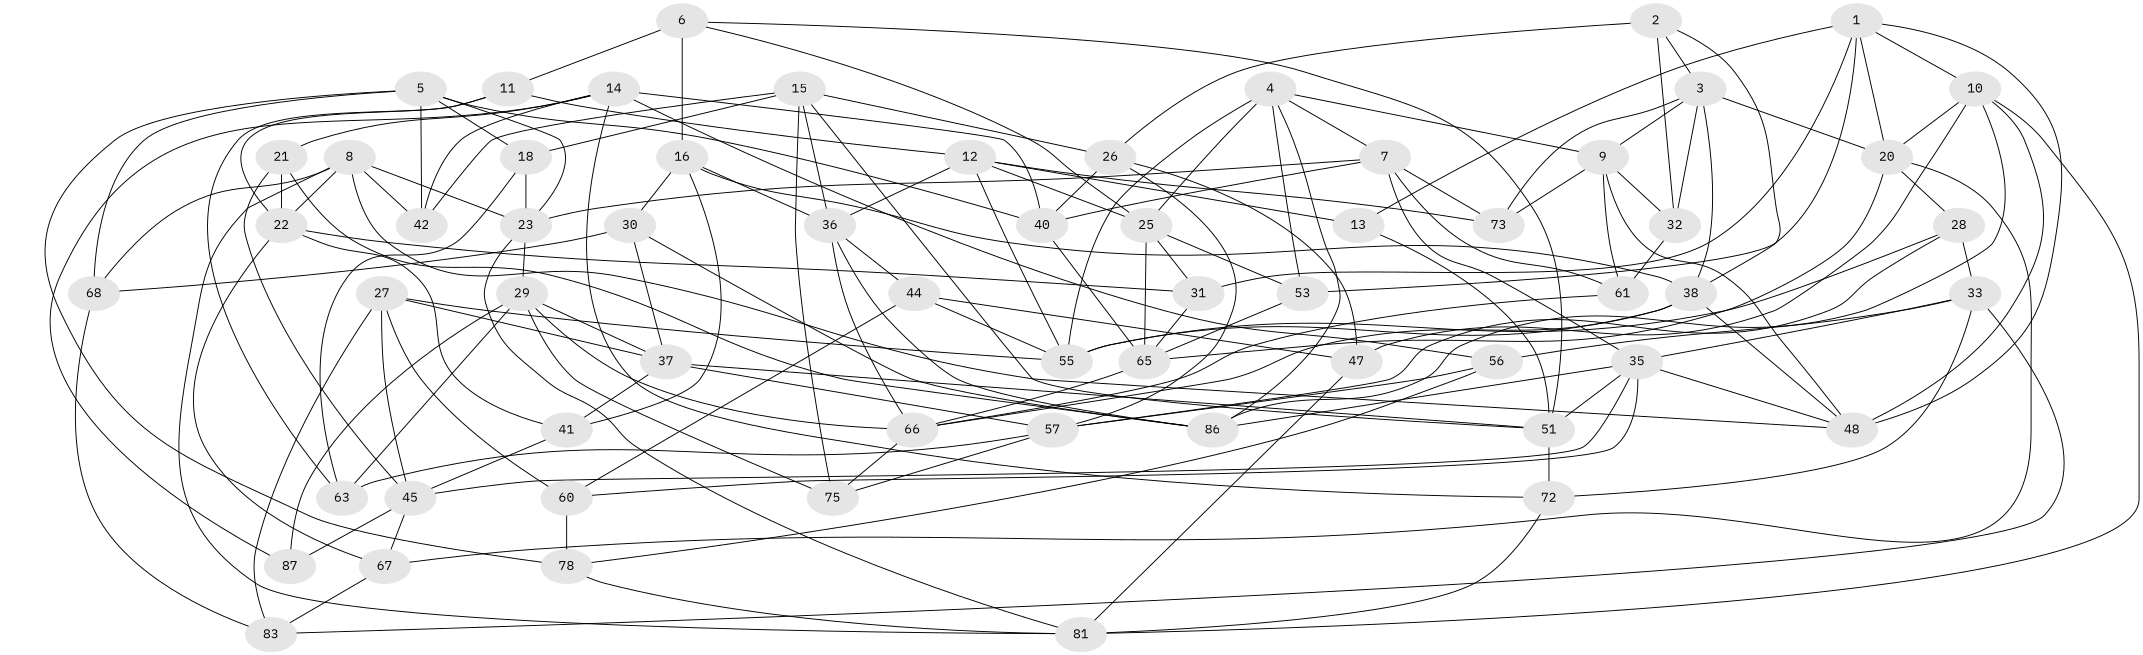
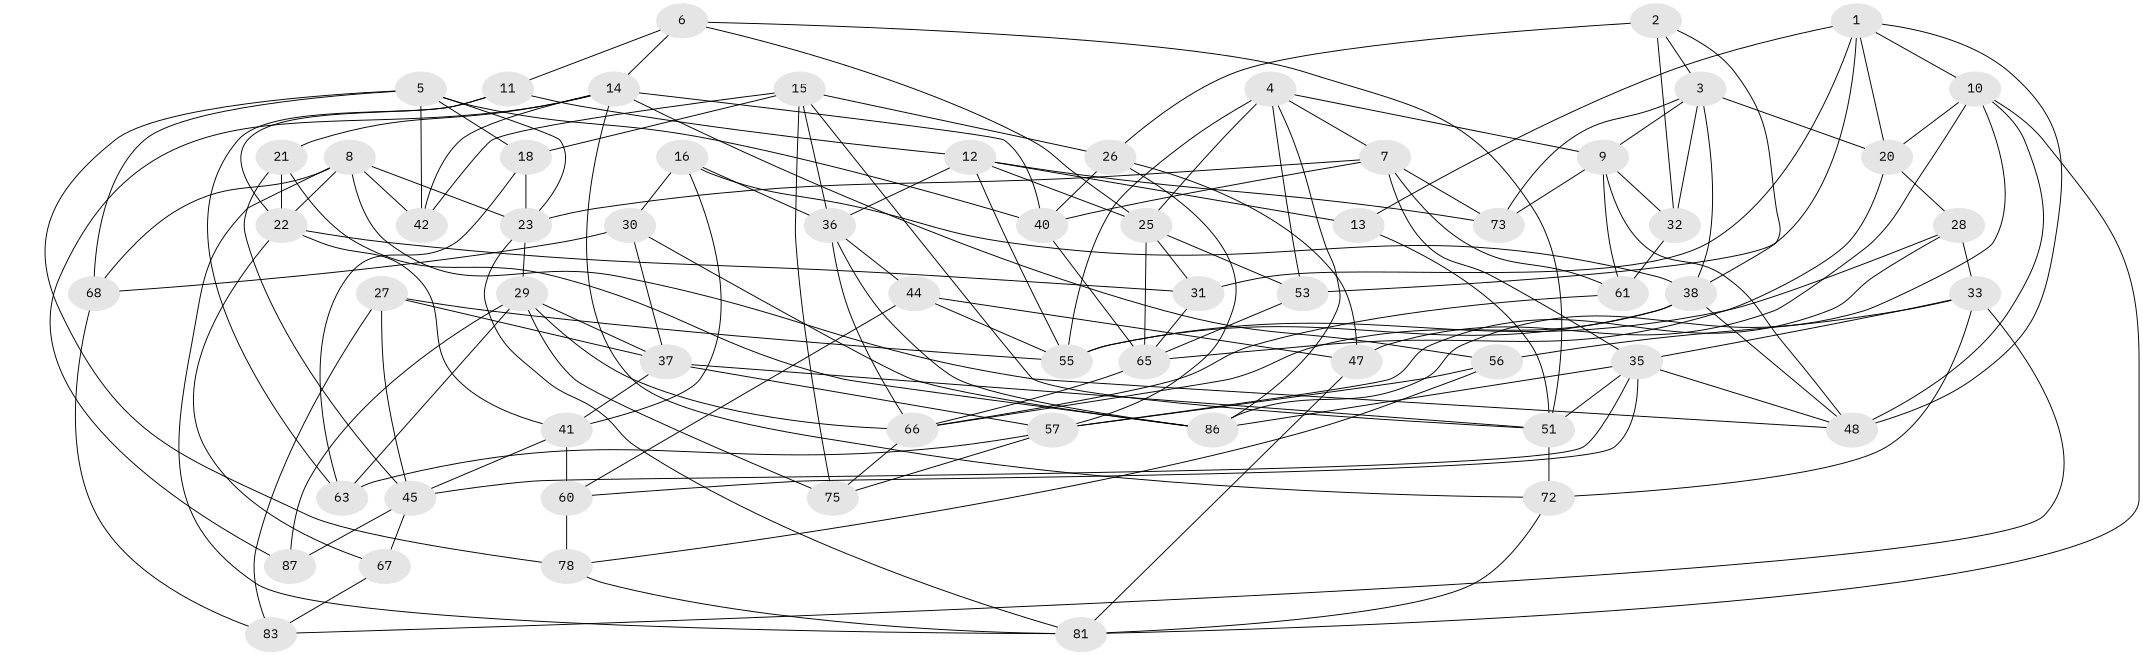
edge "6" -- "16": now "6" -- "14"
edge "27" -- "60": now "41" -- "60"
edge "20" -- "67": removed
